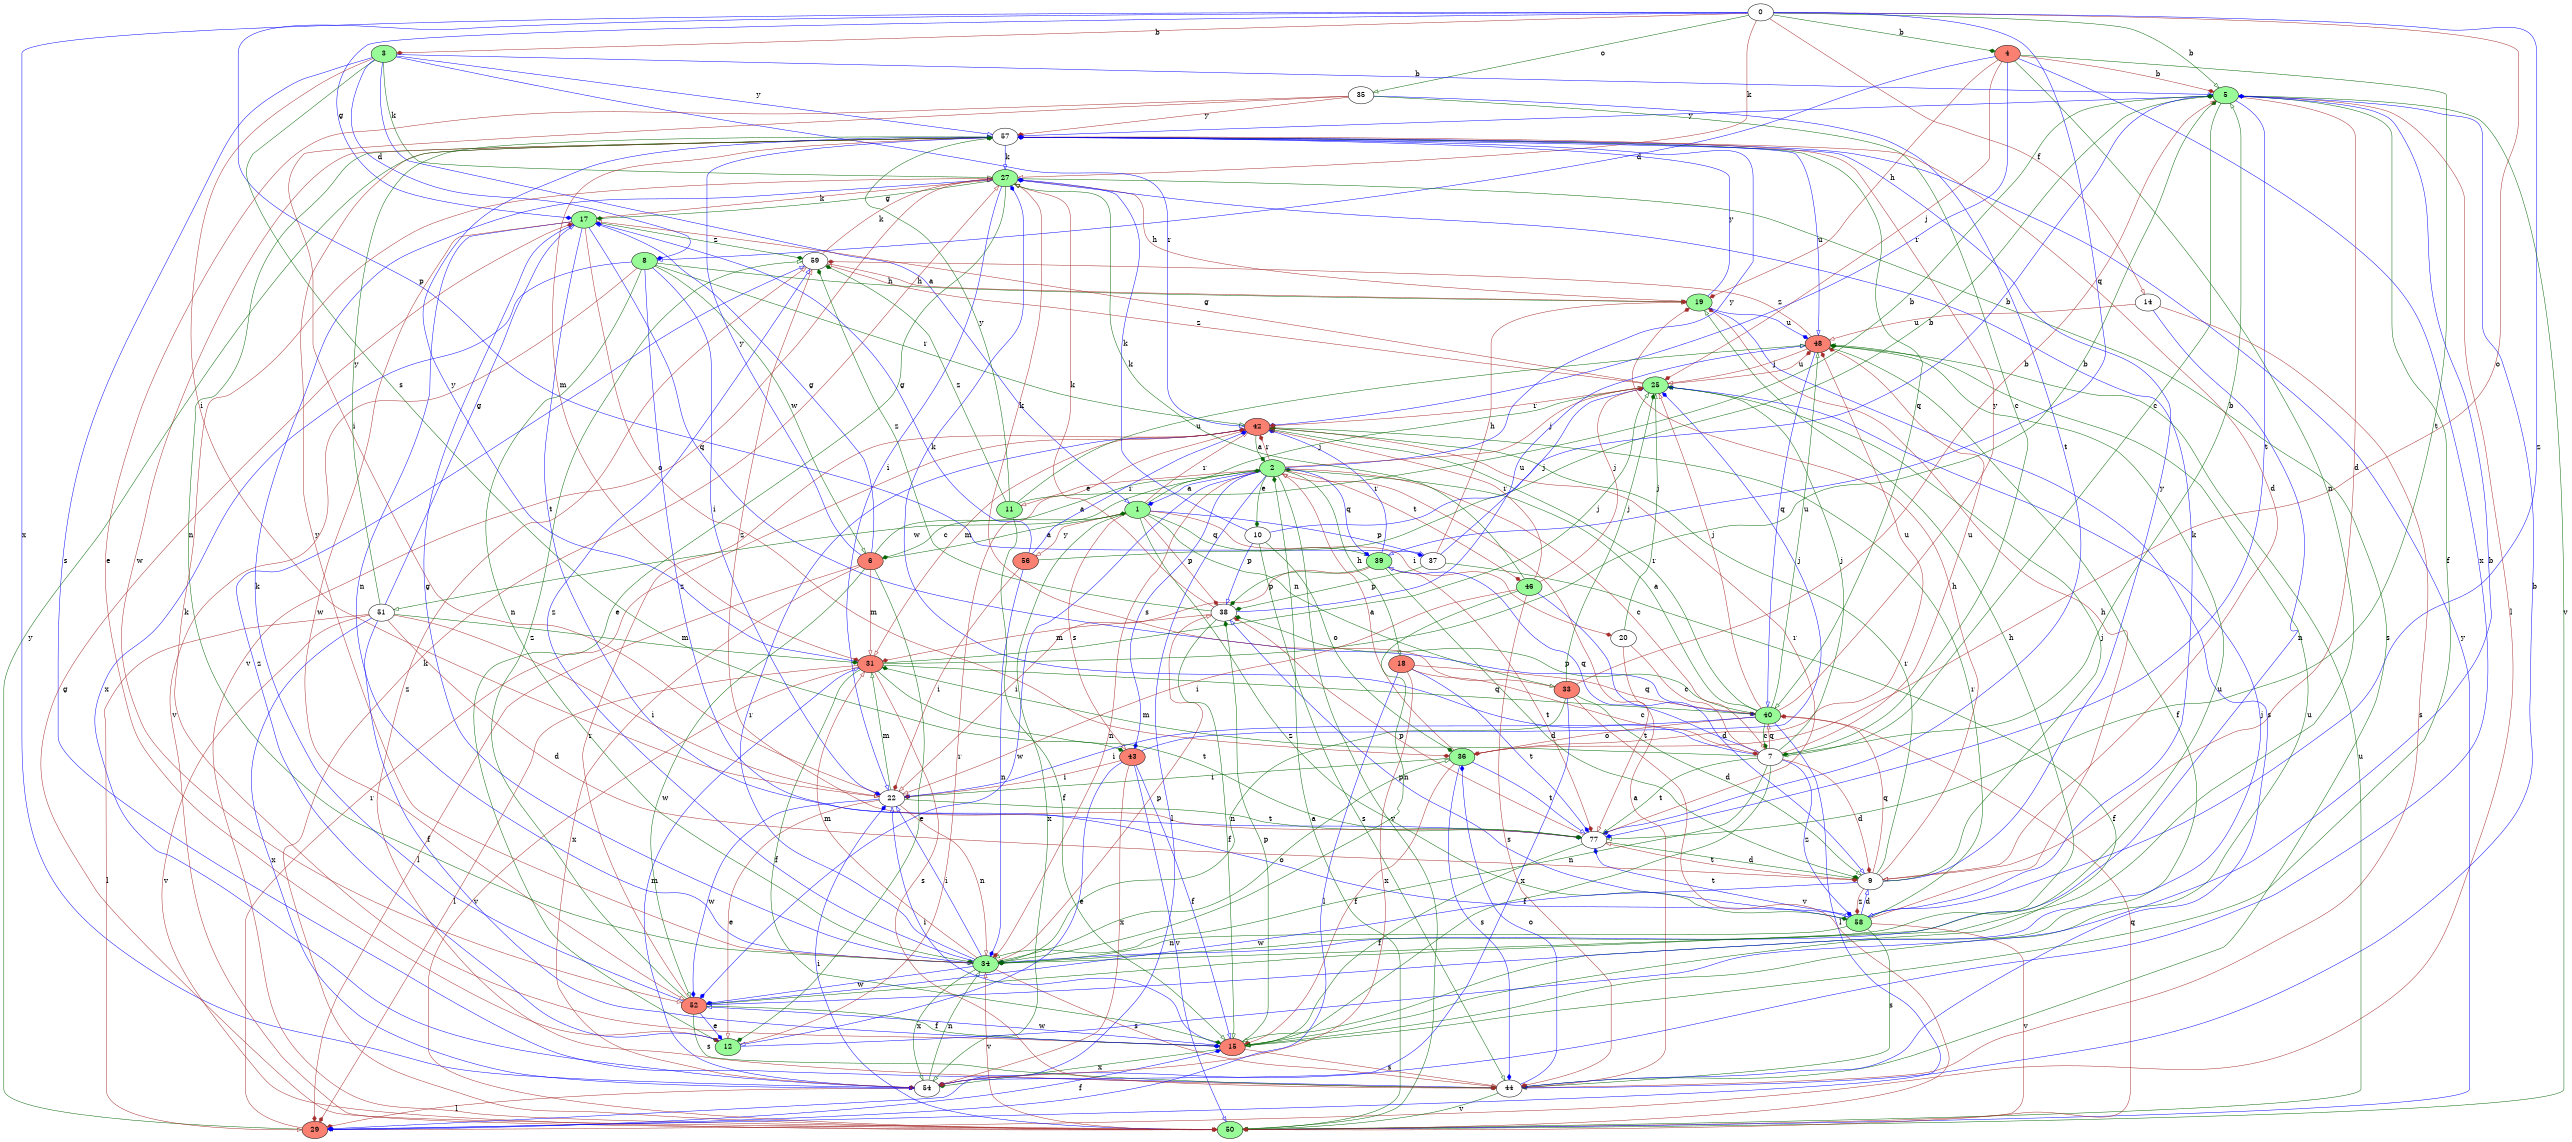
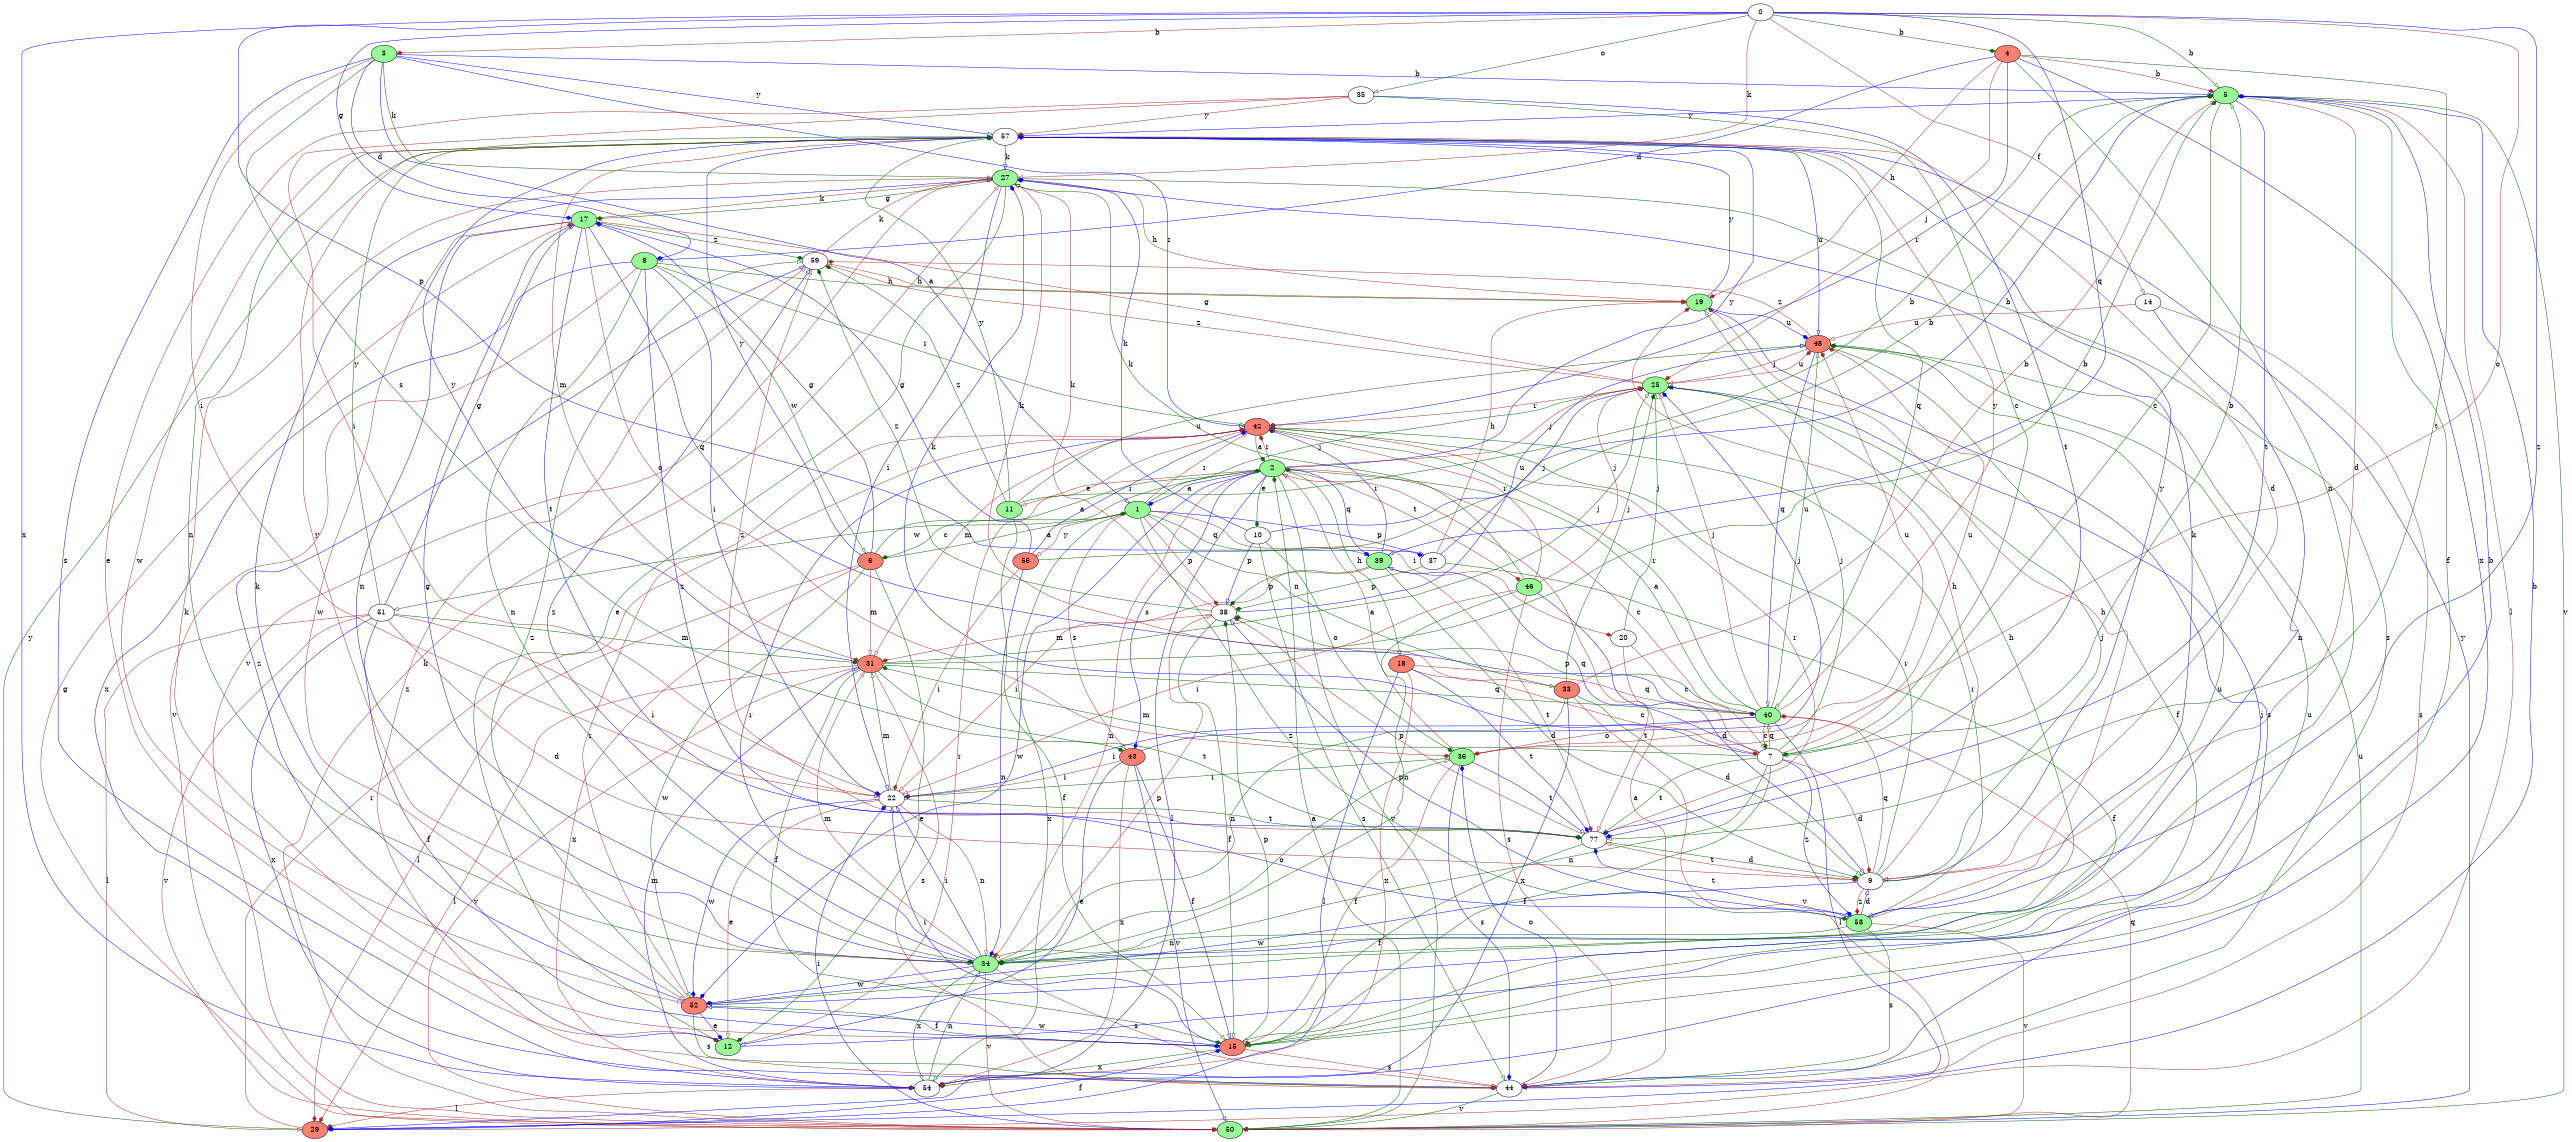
edge "50" -> "34": reversed
